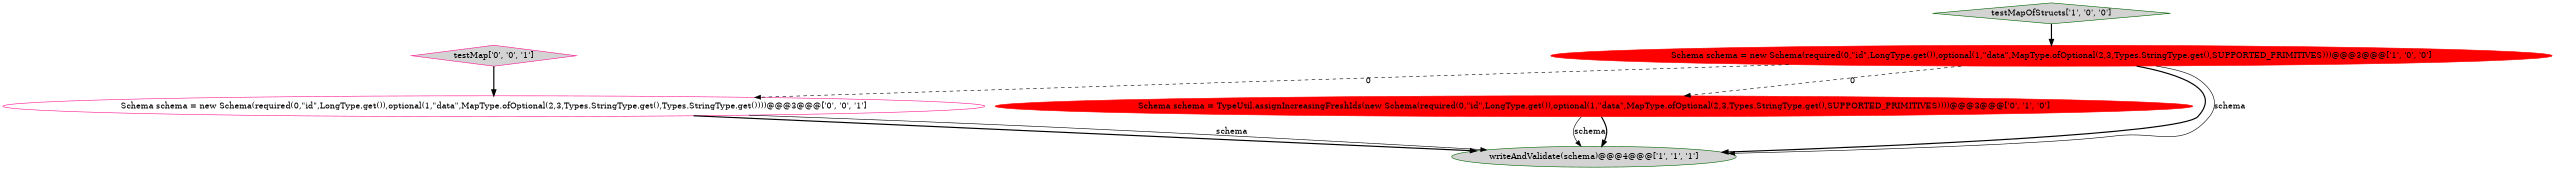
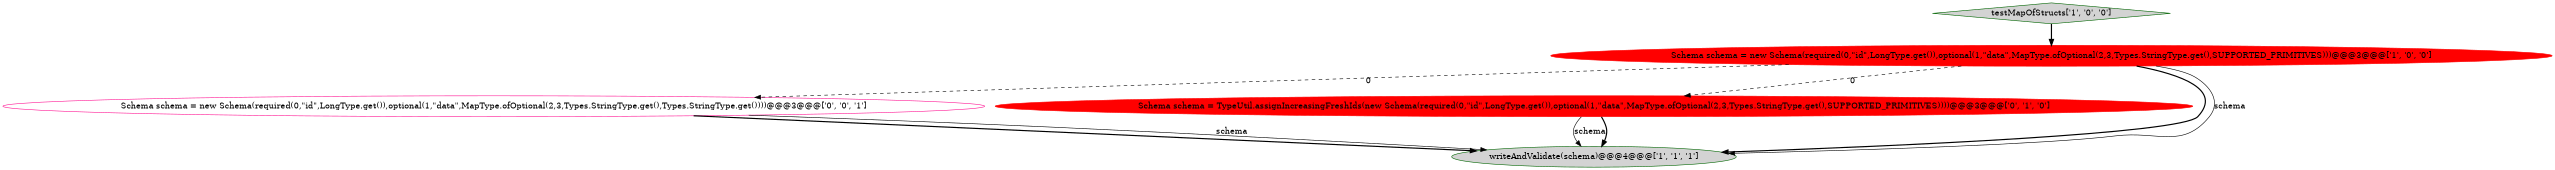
node "testMap['0', '0', '1']": removed
